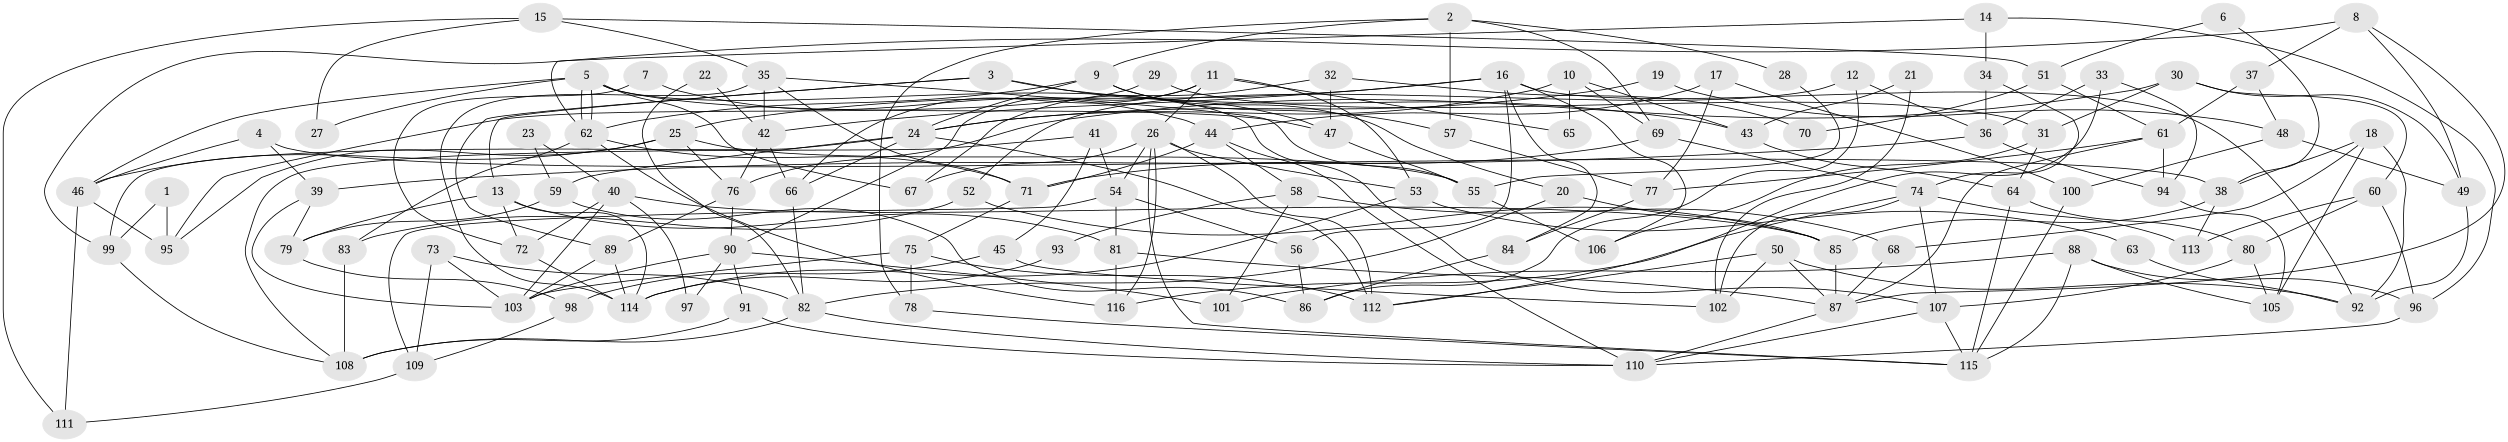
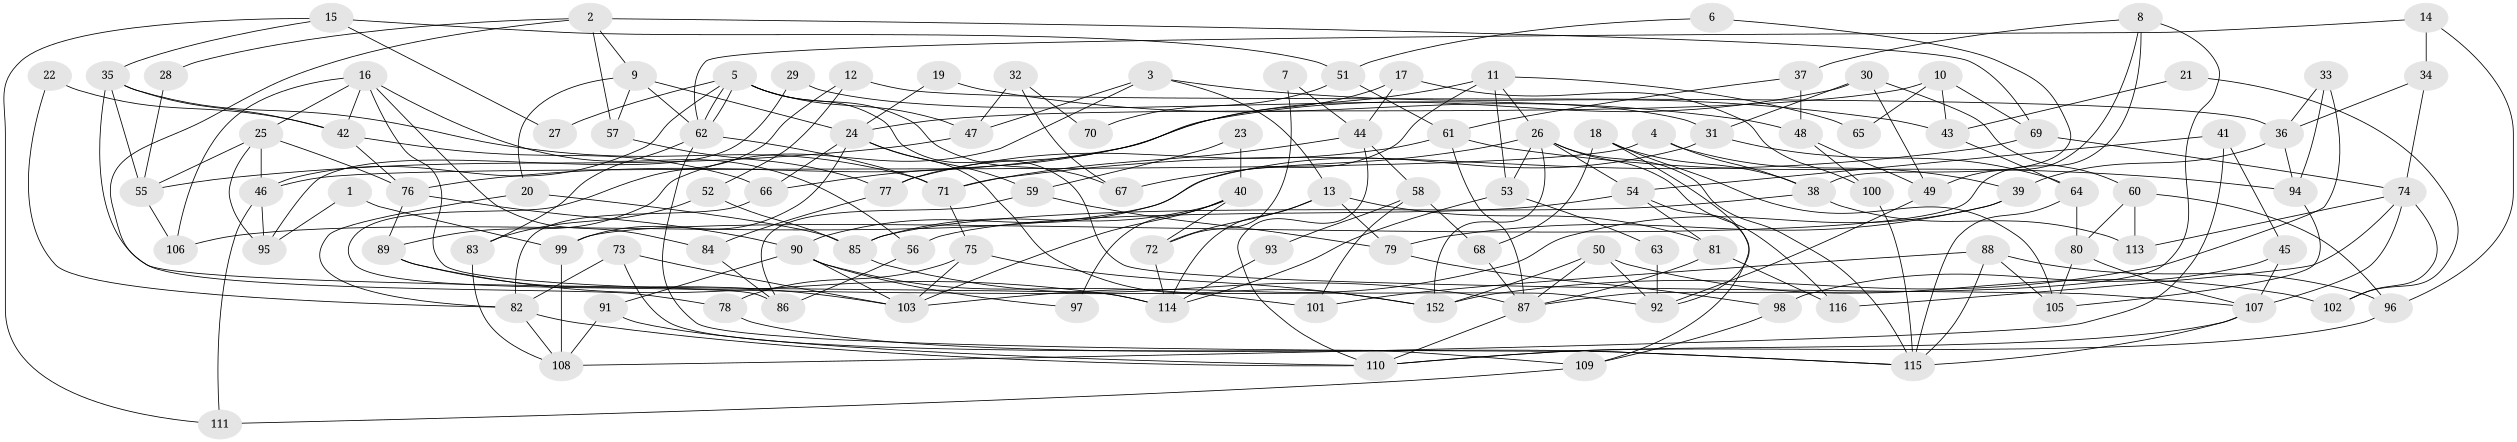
edge "62" -- "116": now "62" -- "115"
edge "45" -- "102": now "45" -- "107"
node "112": label "112" -> "152"
